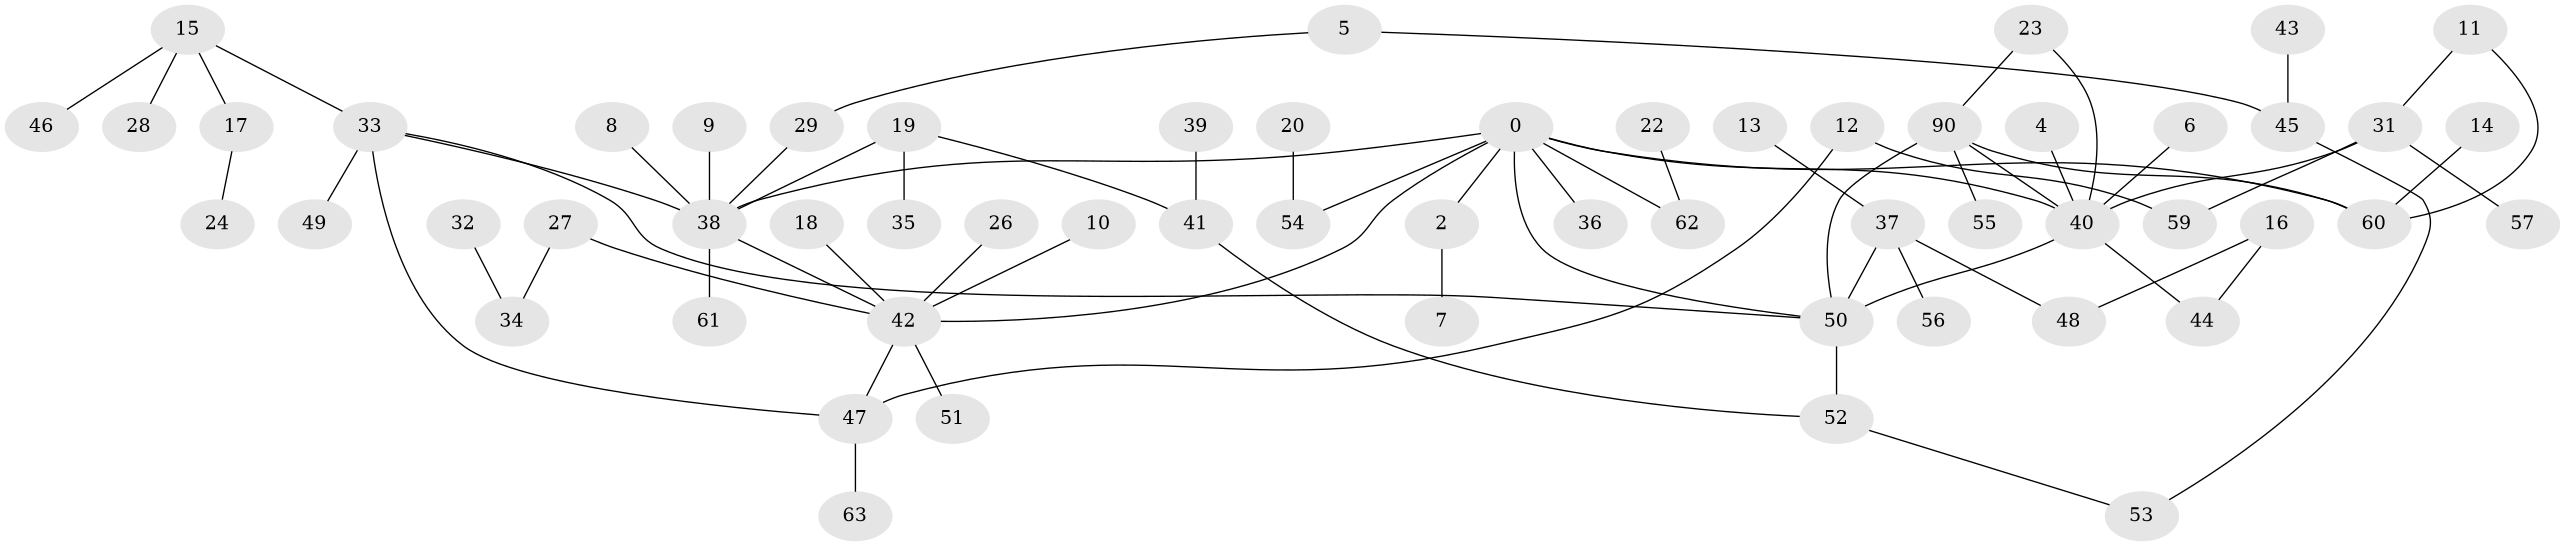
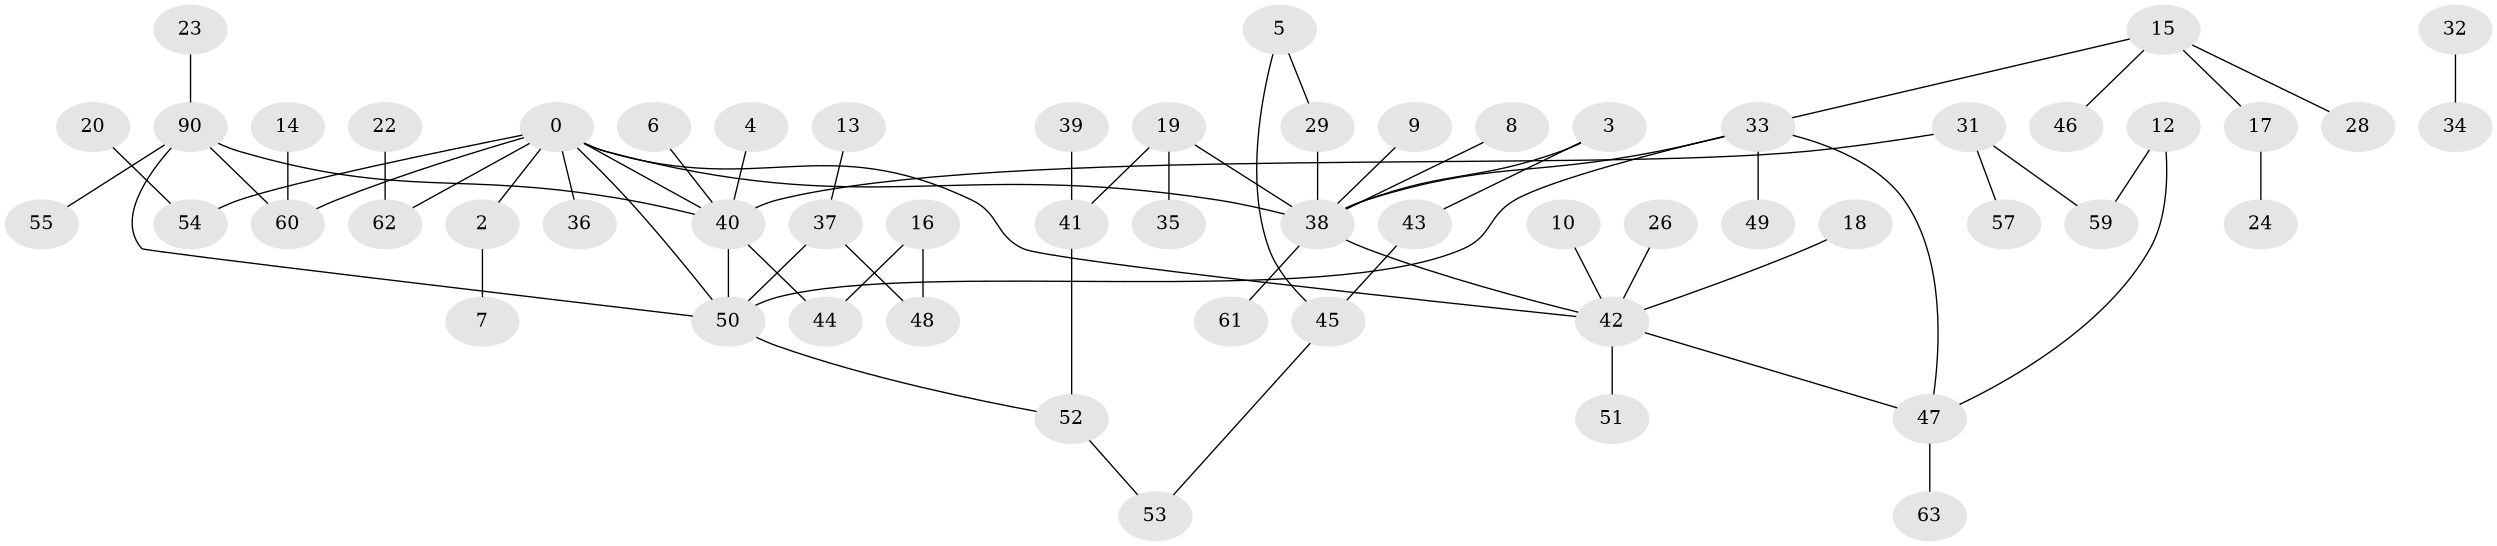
node "11": removed
edge "23" -- "40": removed
node "3": added
node "27": removed
node "56": removed
